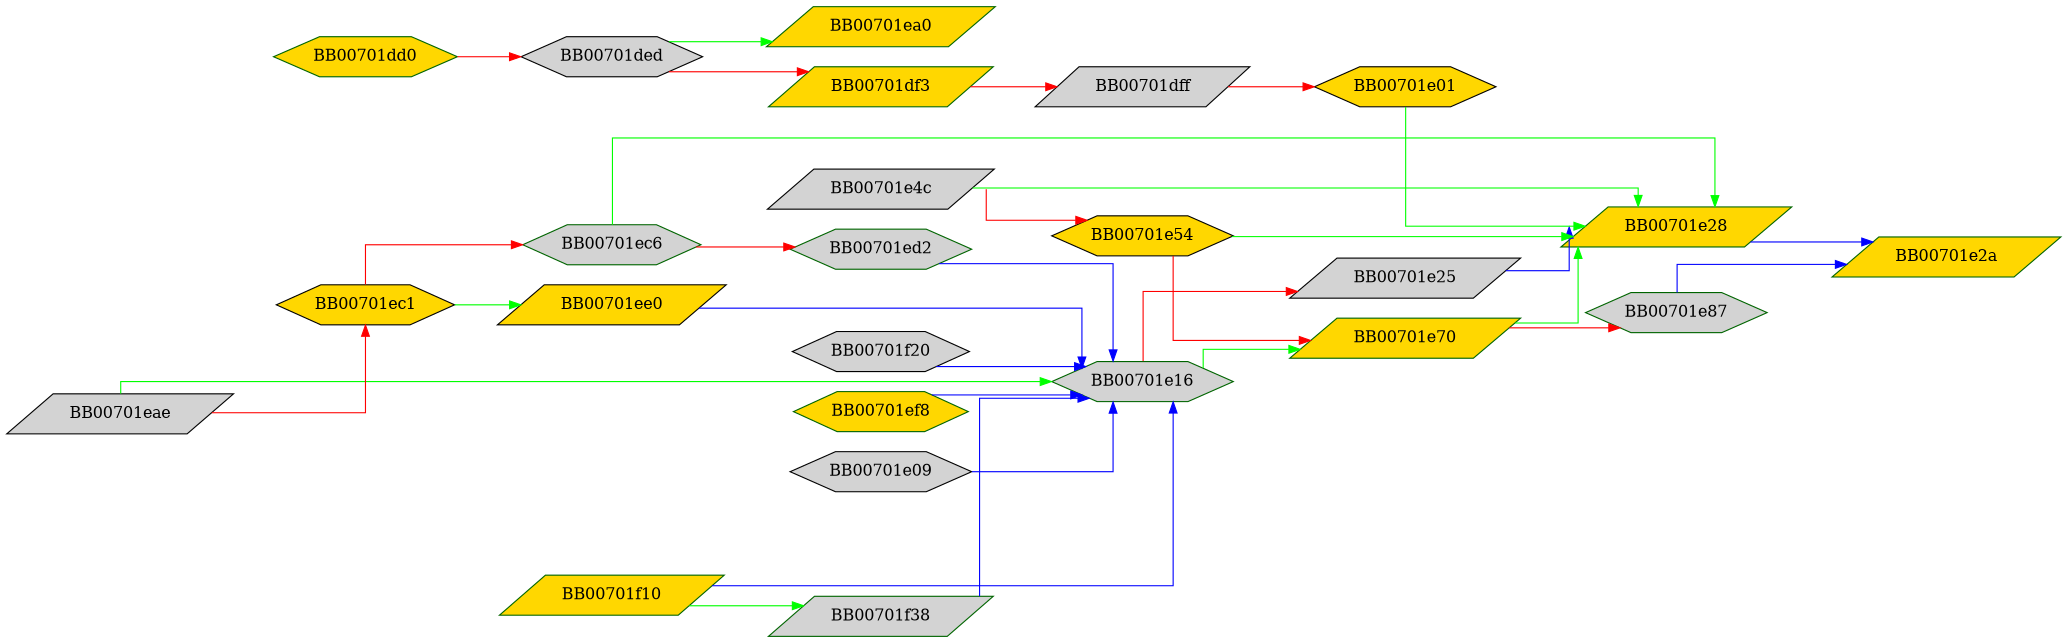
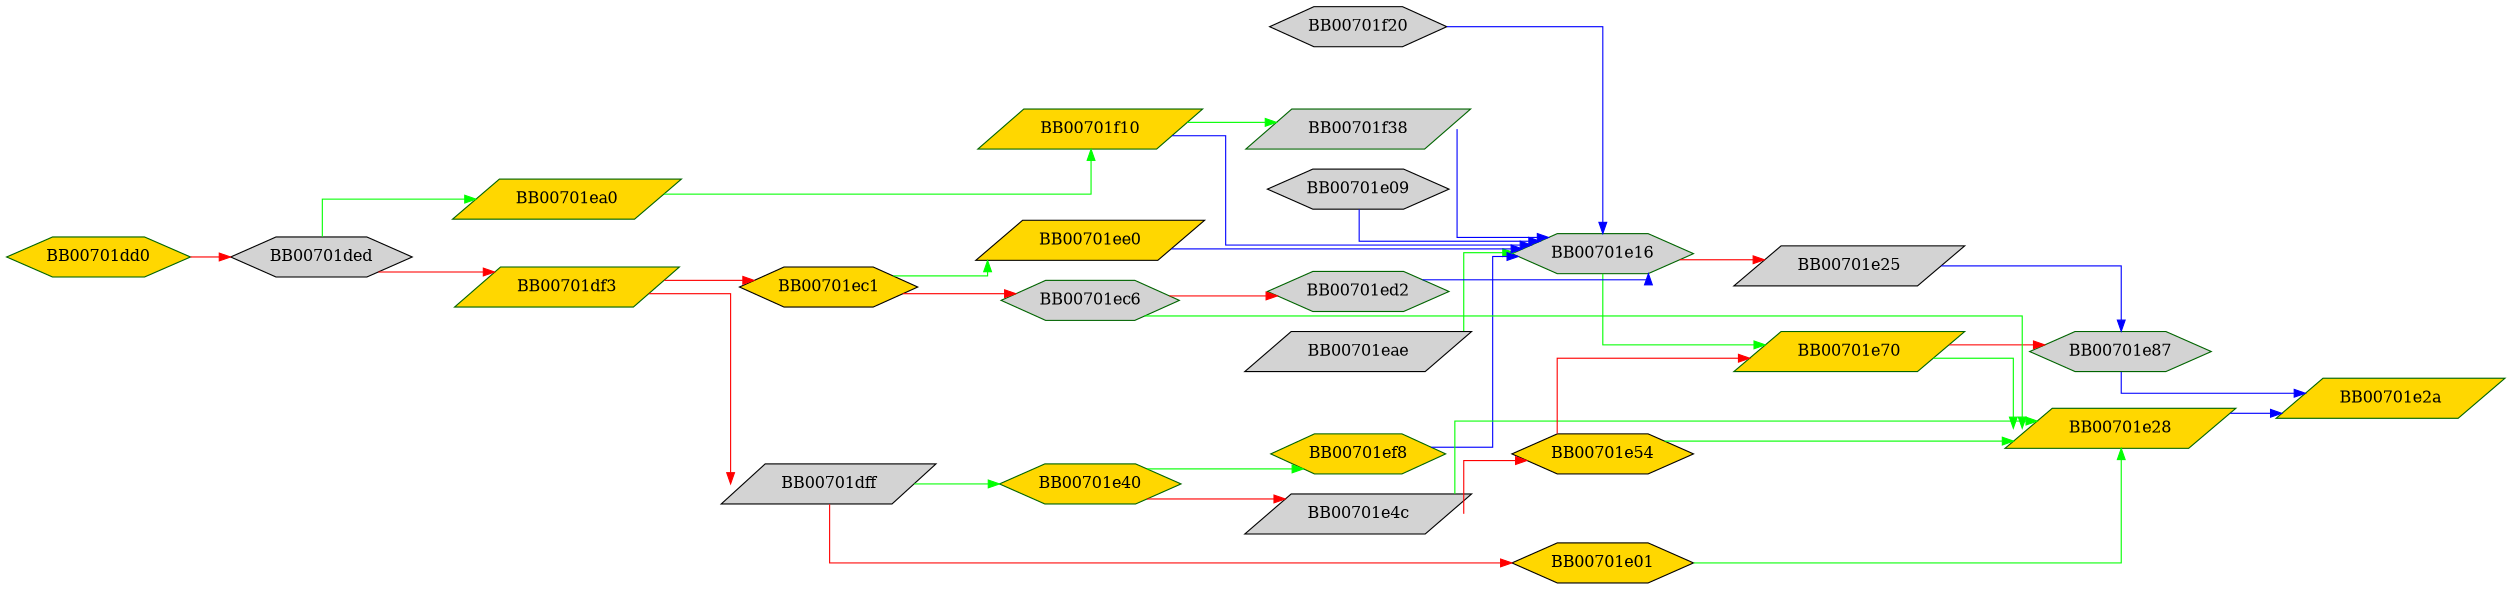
edge "BB00701ea0" -> "BB00701f10": added
edge "BB00701e25" -> "BB00701e28": now "BB00701e25" -> "BB00701e87"
edge "BB00701eae" -> "BB00701ec1": now "BB00701df3" -> "BB00701ec1"
node "BB00701e40": added
